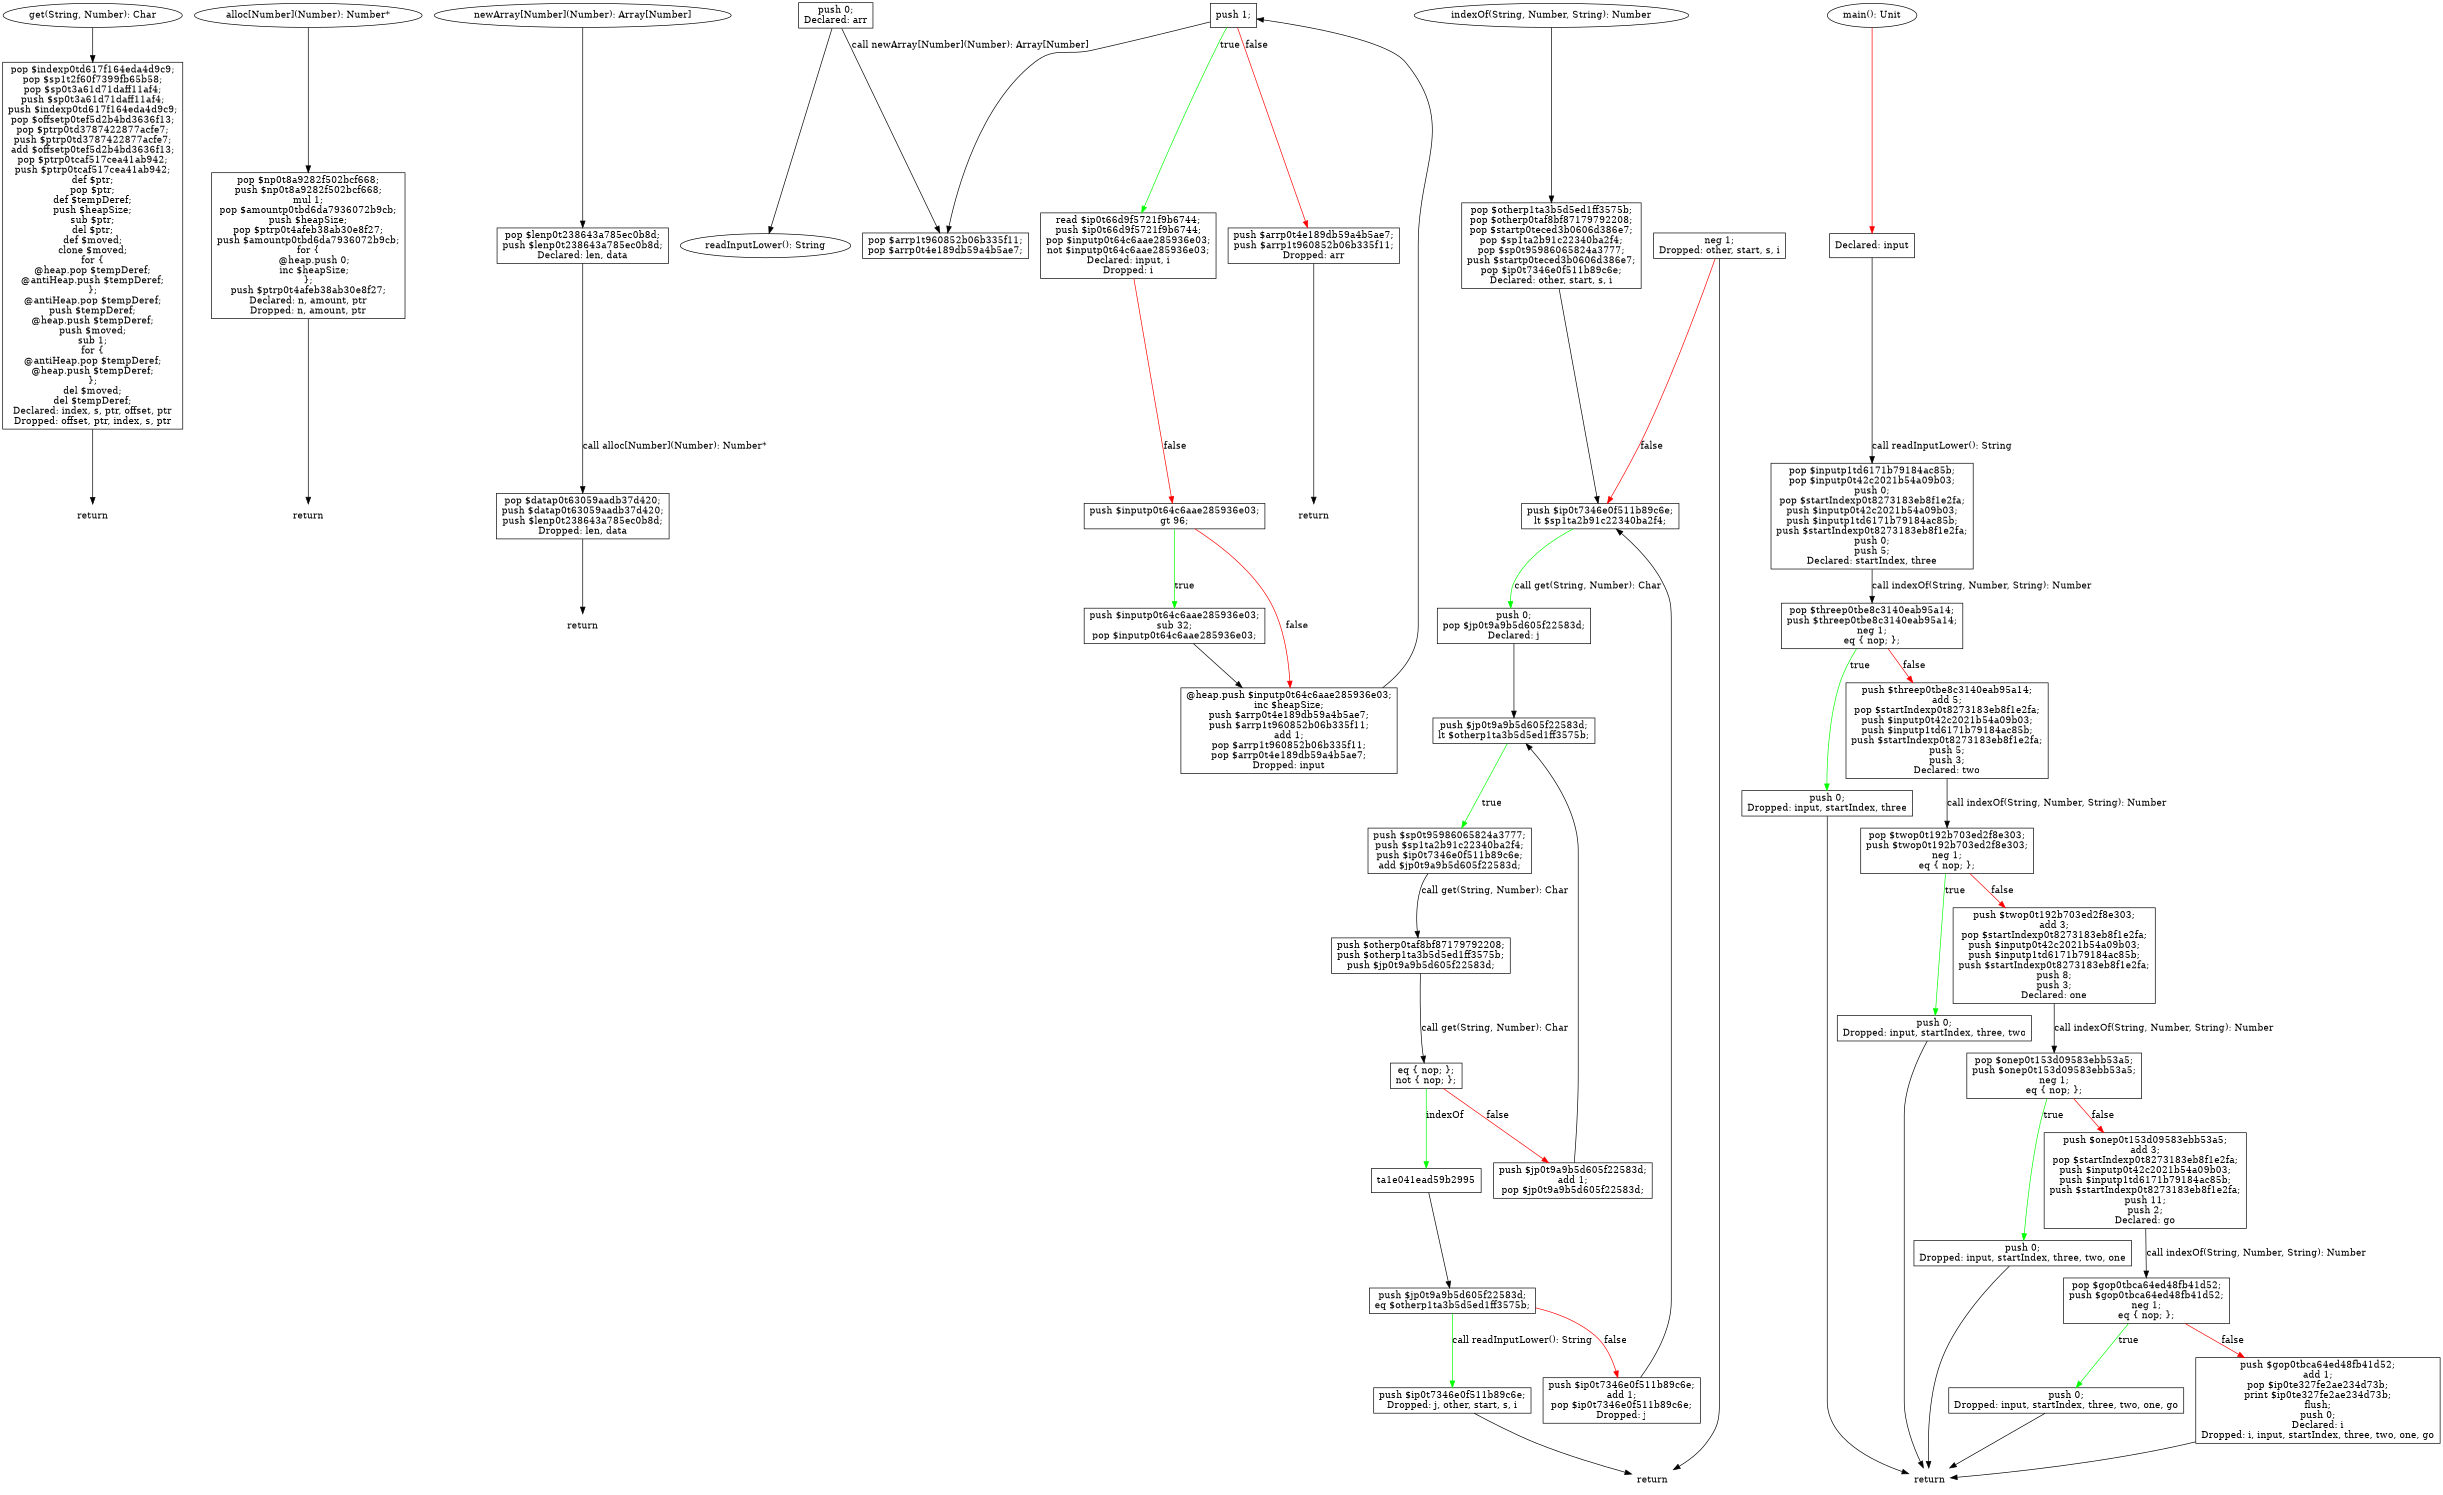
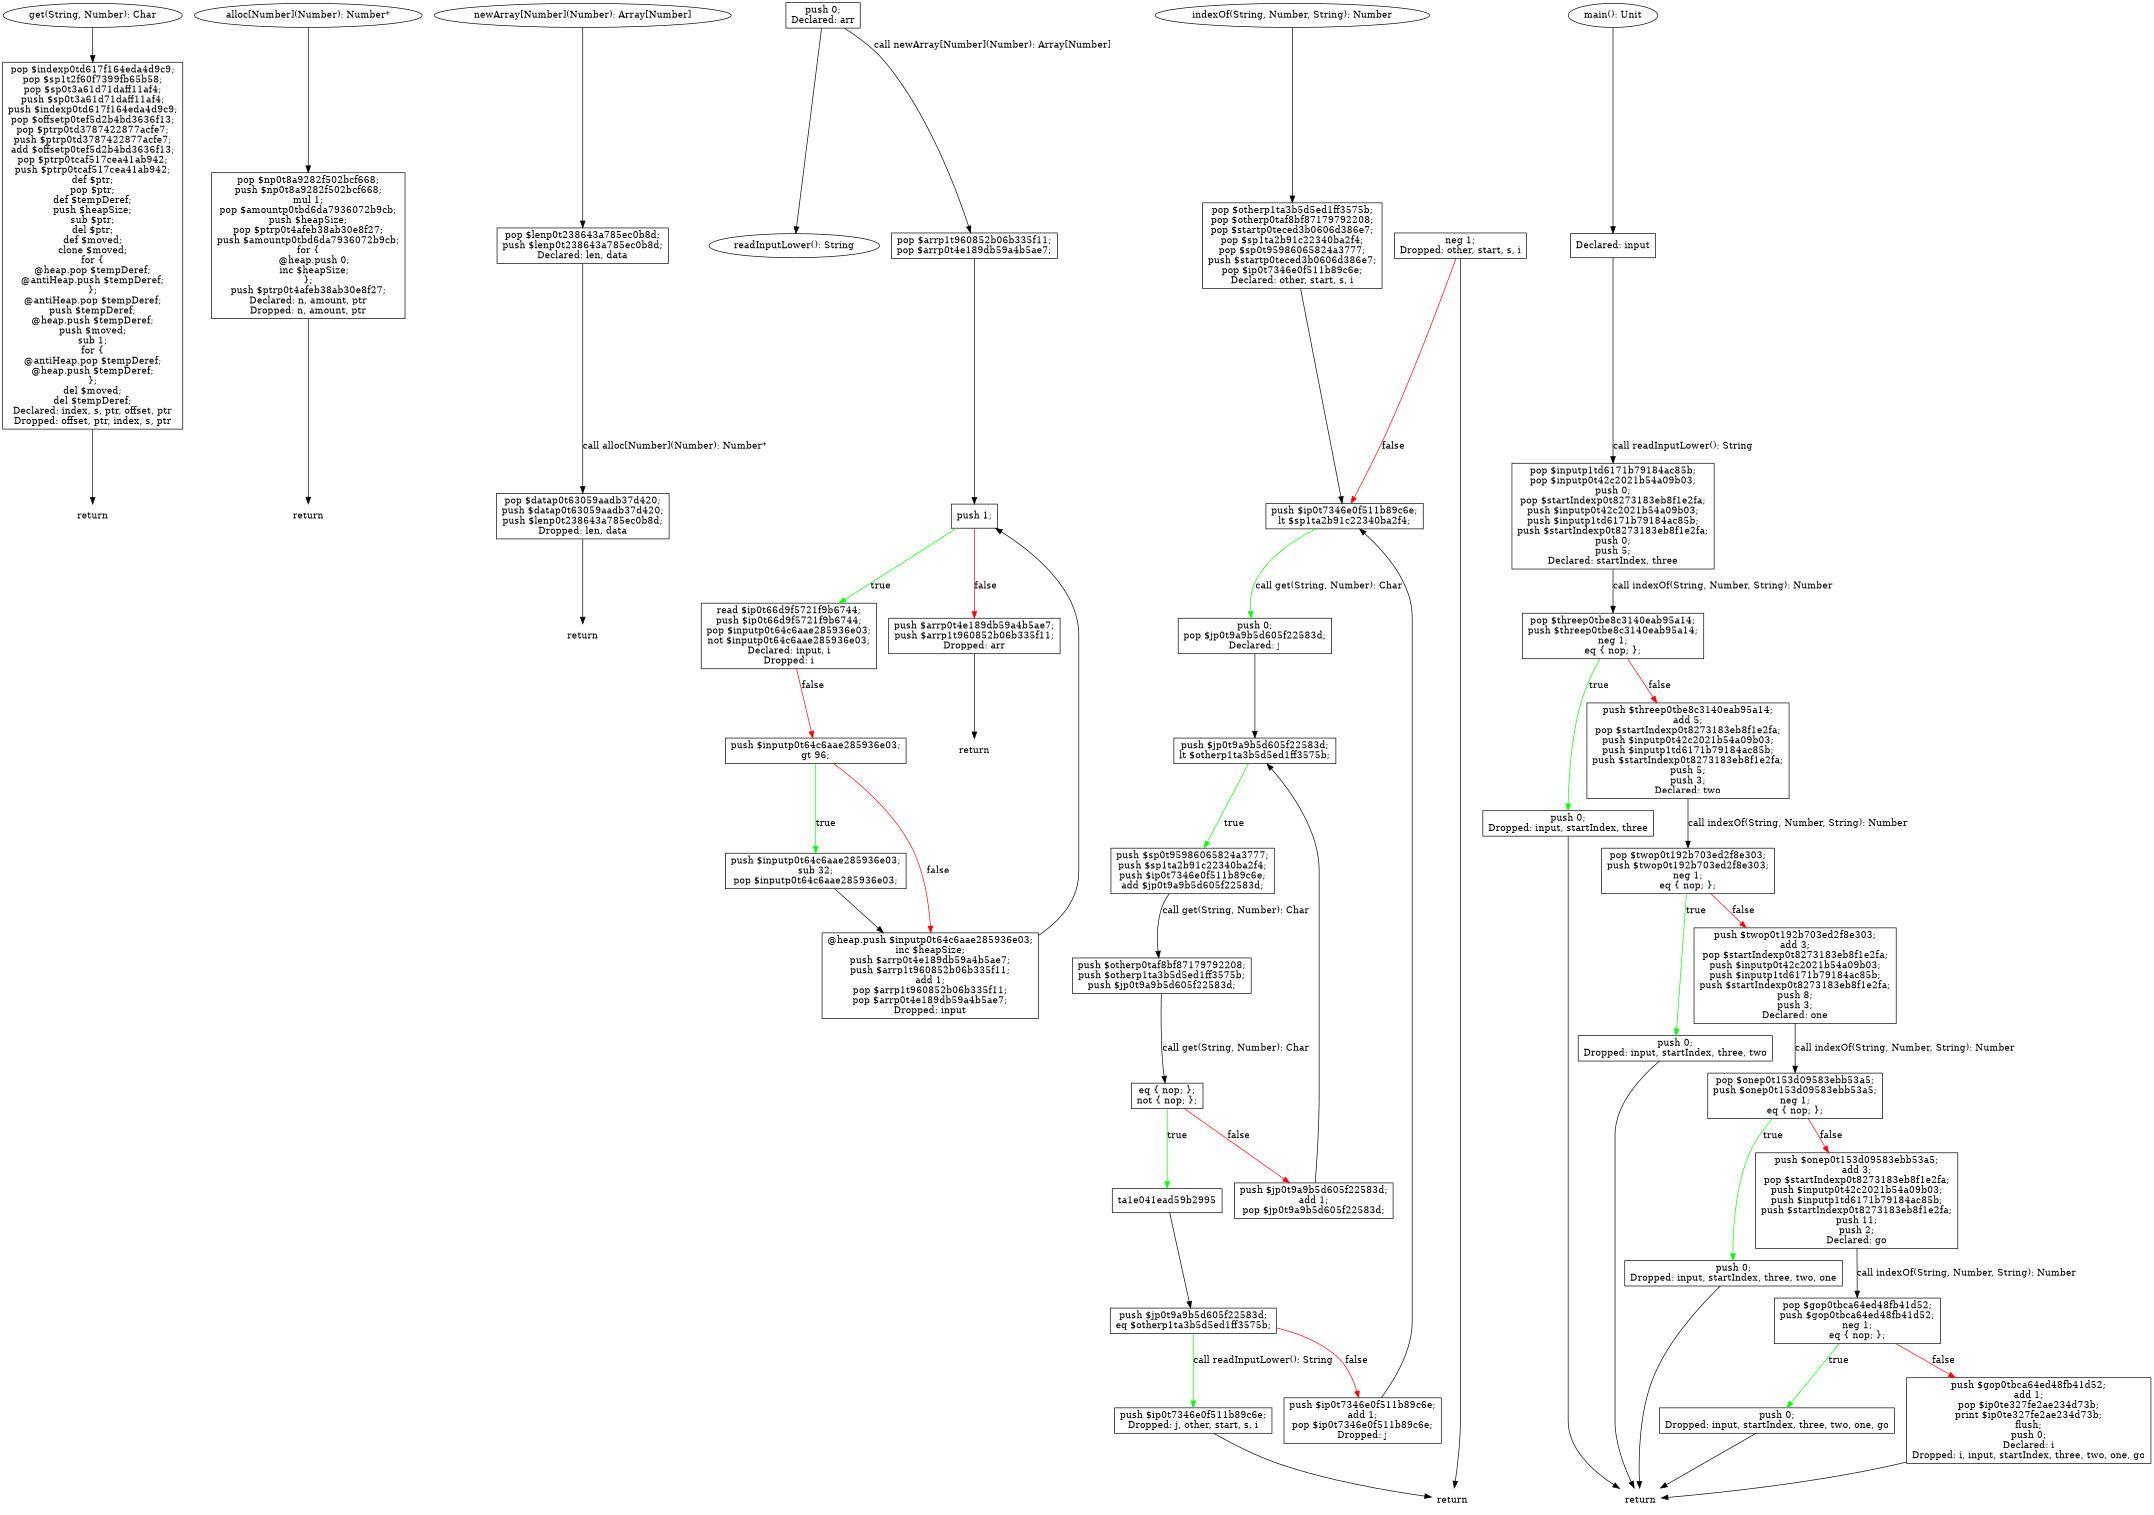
edge "push 1;" -> "pop $arrp1t960852b06b335f11; pop $arrp0t4e189db59a4b5ae7;": reversed
edge "main(): Unit" -> "Declared: input": color red -> black
edge "eq { nop; }; not { nop; };" -> "ta1e041ead59b2995": label "indexOf" -> "true"
